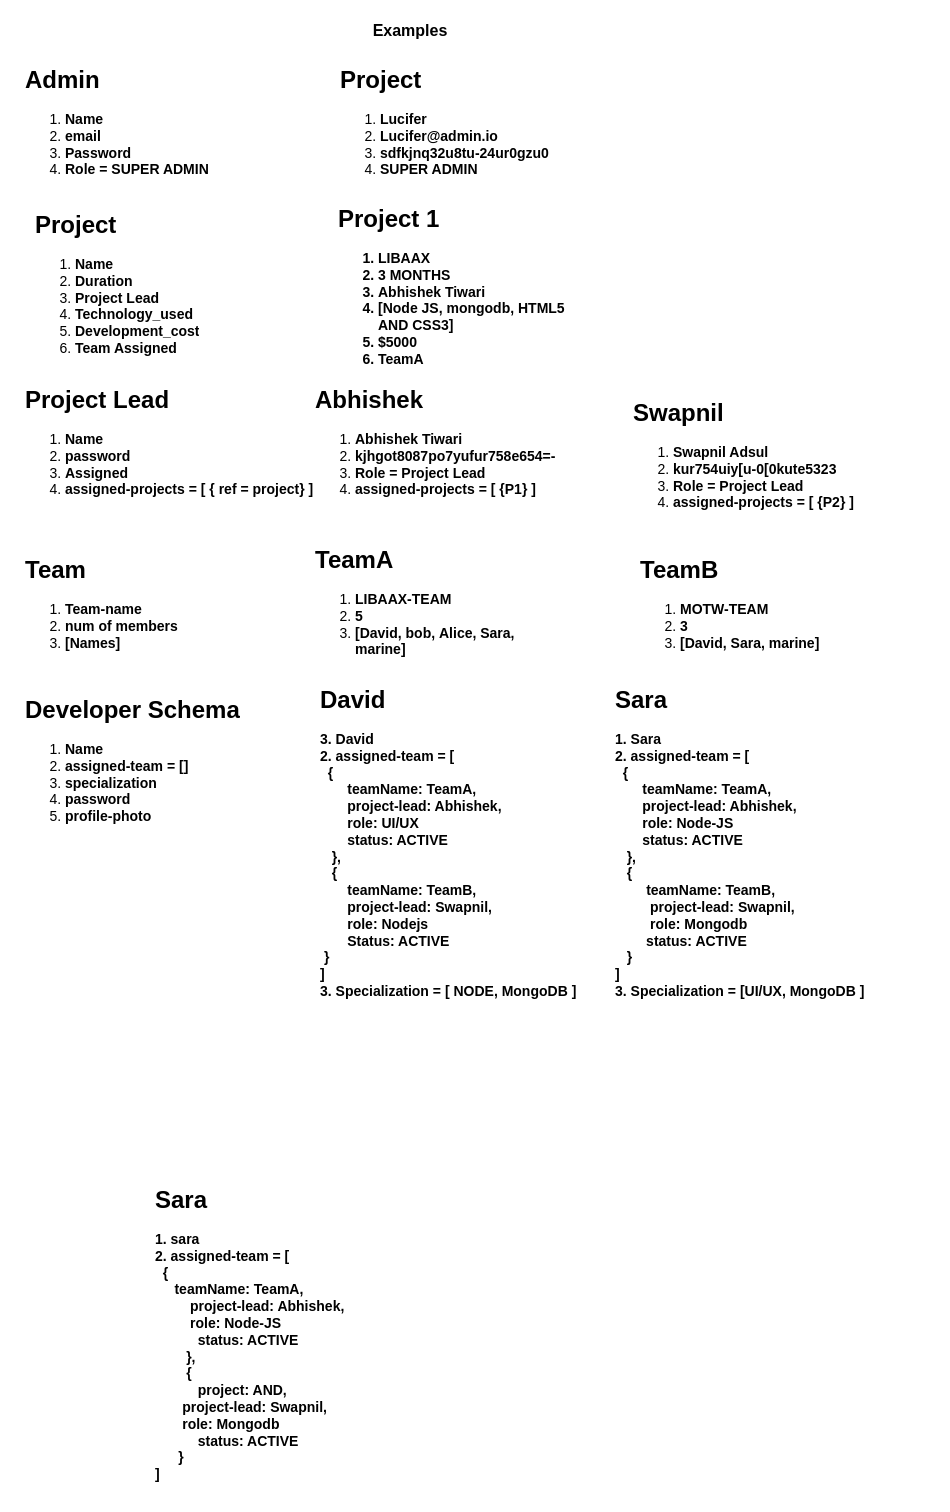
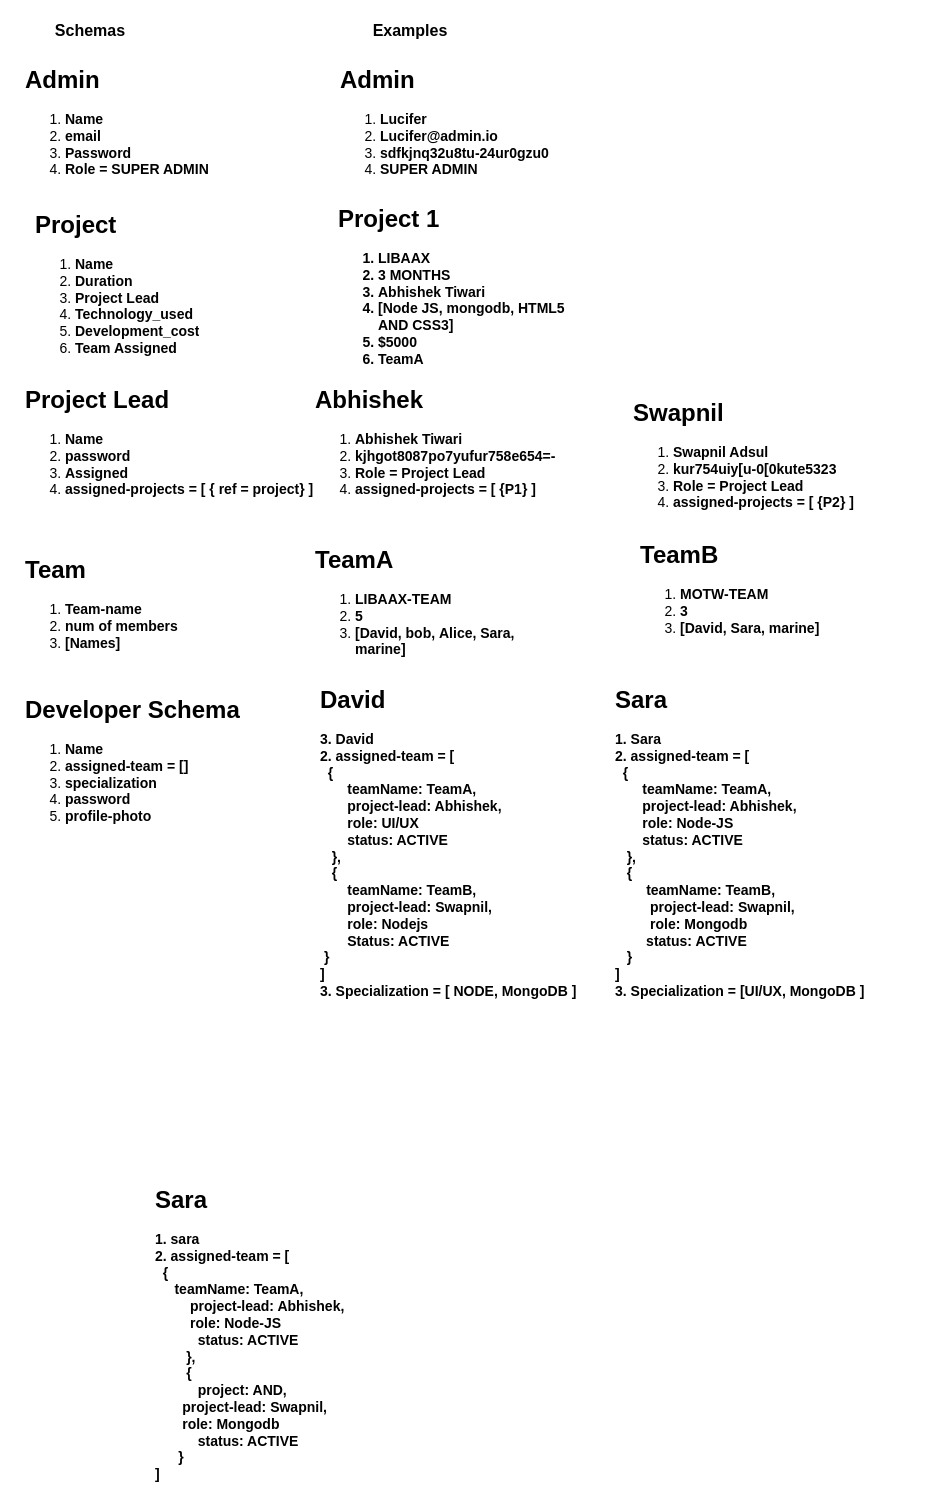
node "Schemas": added
node "Project Lucifer Lucifer@admin.io sdfkjnq32u8tu-24ur0gzu0 SUPER ADMIN": label "Project Lucifer Lucifer@admin.io sdfkjnq32u8tu-24ur0gzu0 SUPER ADMIN" -> "Admin Lucifer Lucifer@admin.io sdfkjnq32u8tu-24ur0gzu0 SUPER ADMIN"
node "TeamB MOTW-TEAM 3 [David, Sara, marine]": moved (756, 611) -> (756, 596)
